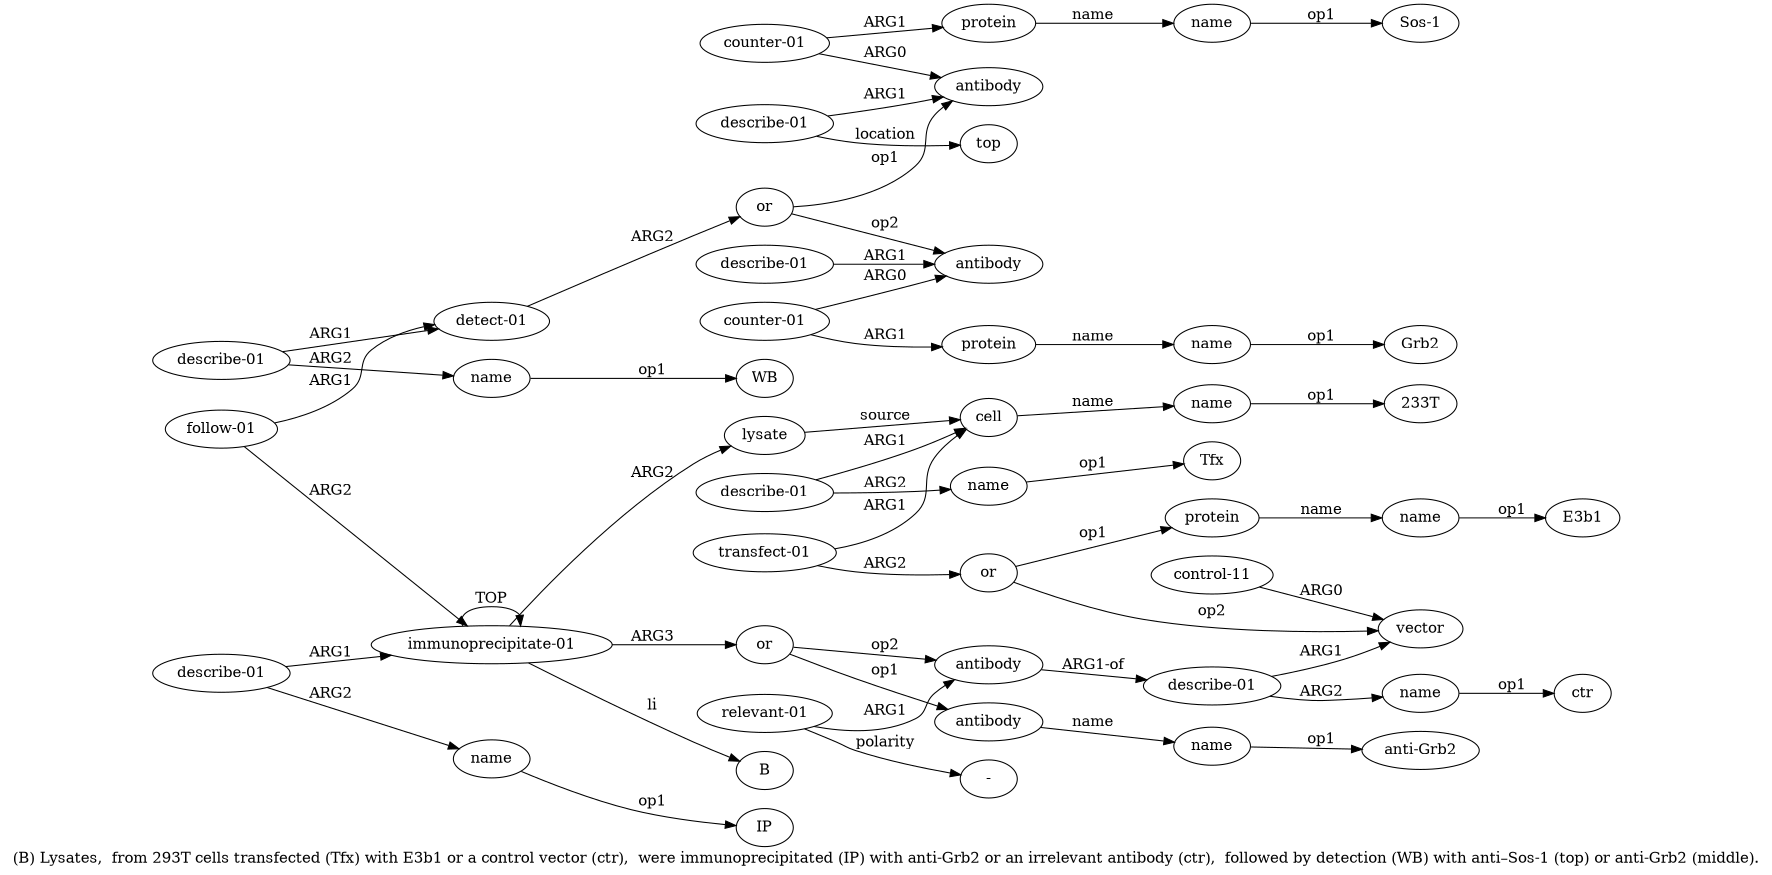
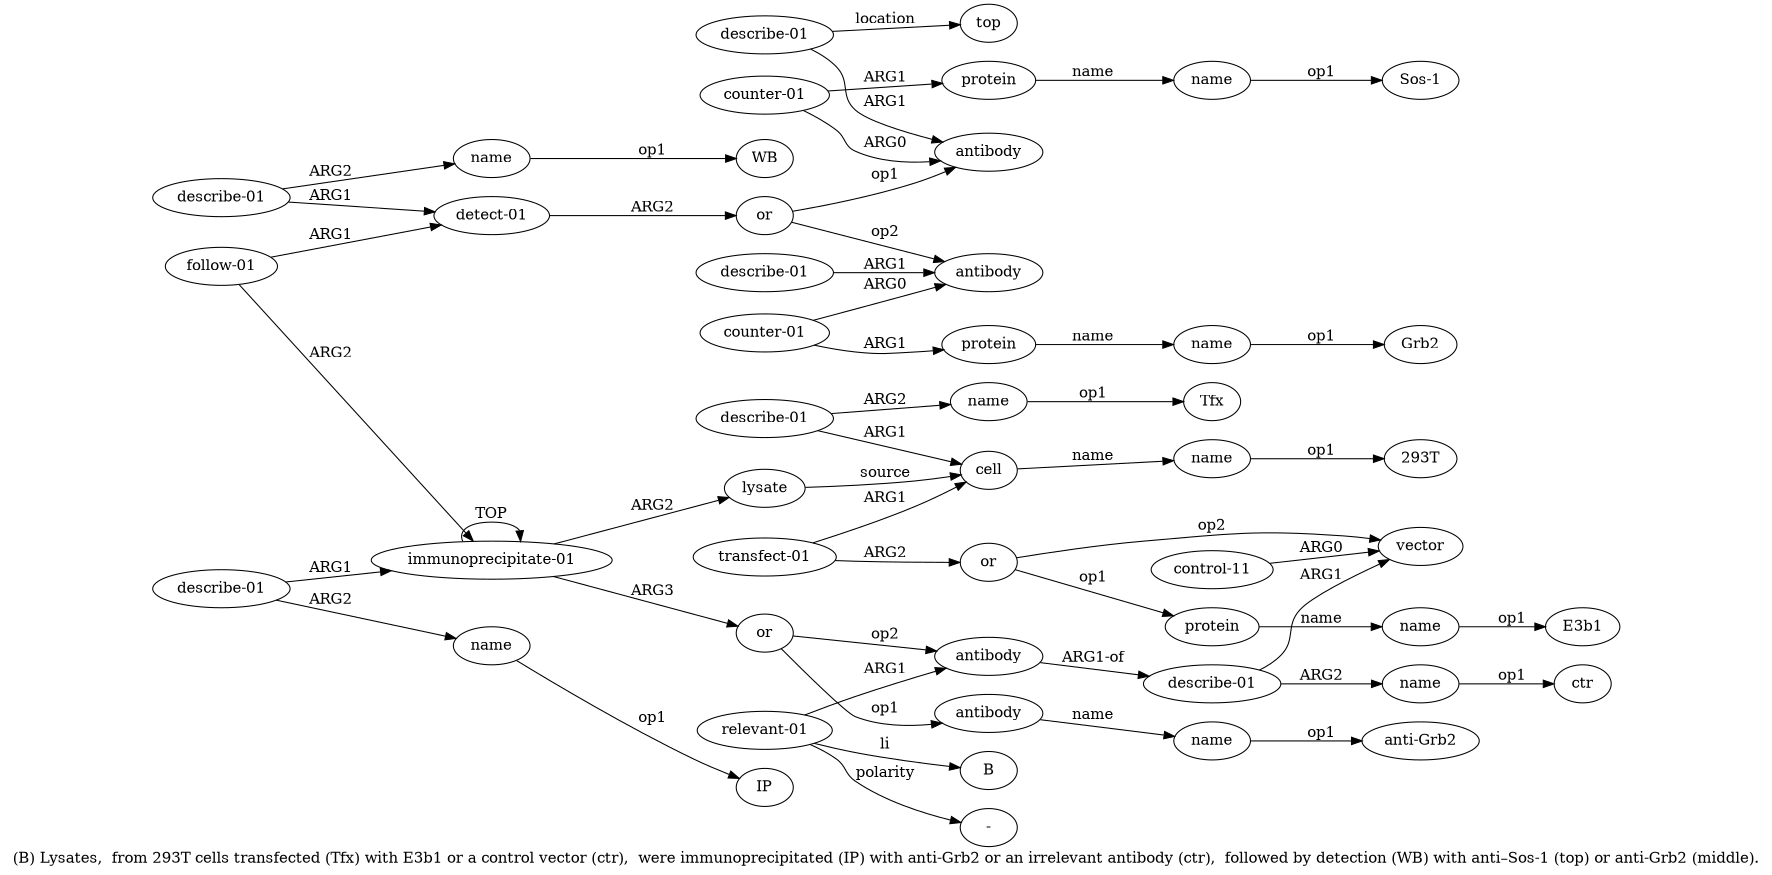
node "233T": label "233T" -> "293T"
edge "immunoprecipitate-01" -> "B": now "relevant-01" -> "B"
